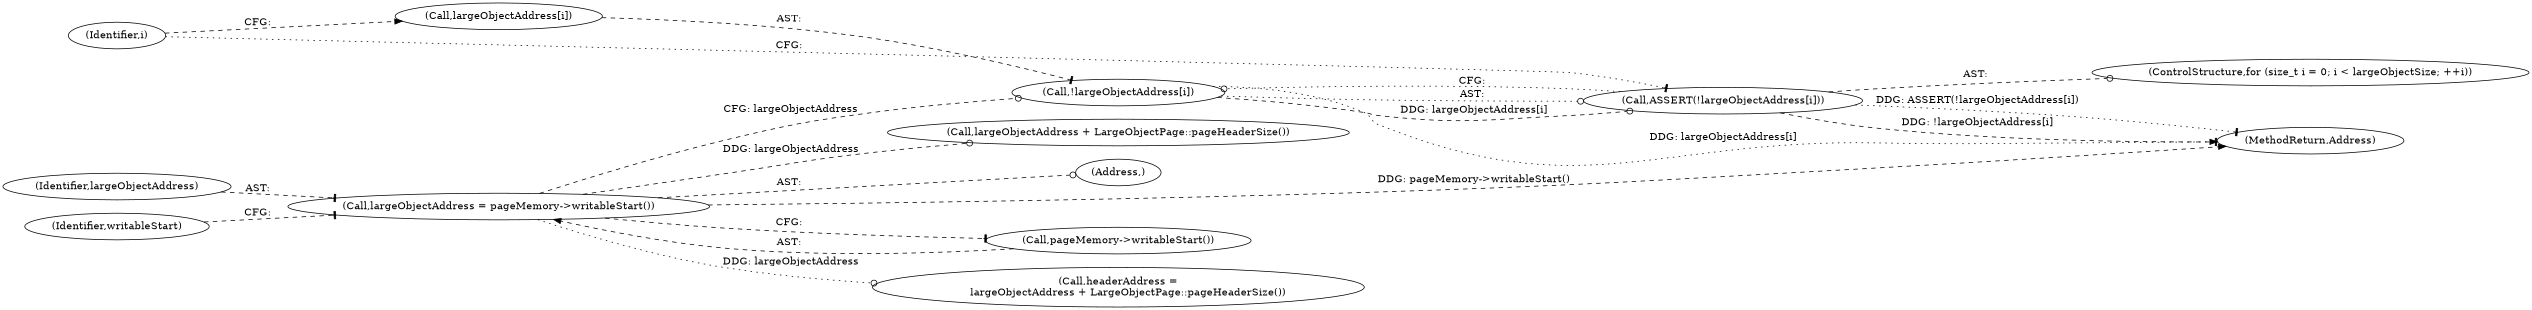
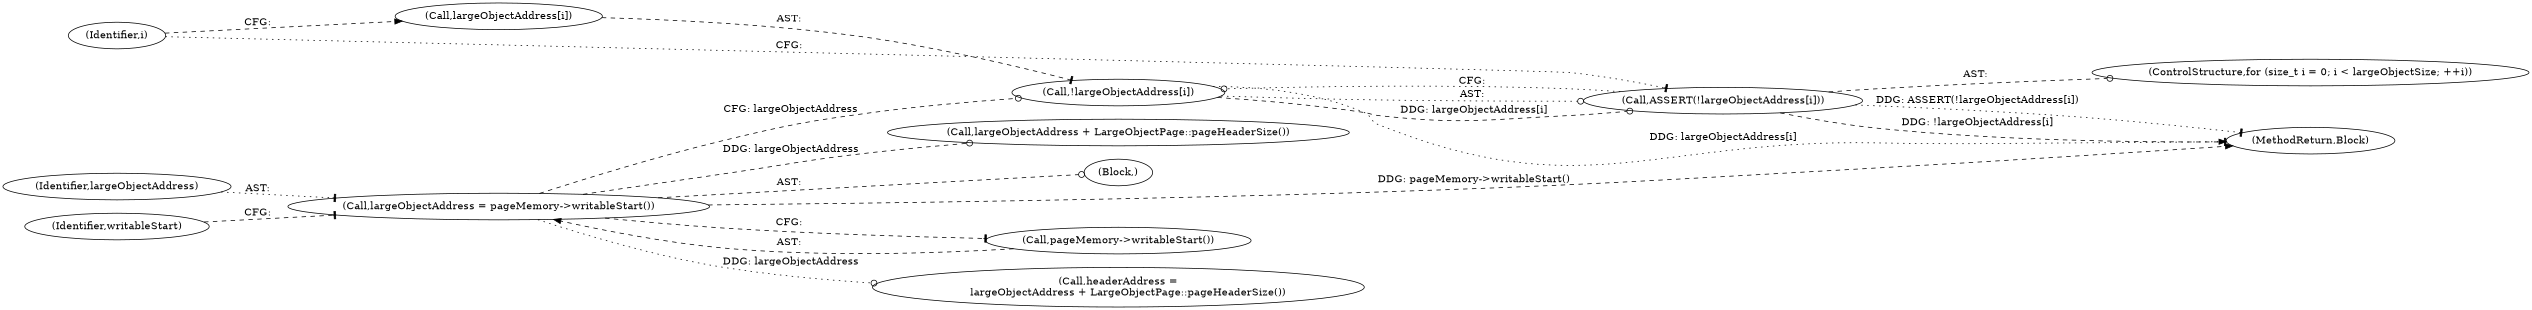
node "(MethodReturn,Address)": label "(MethodReturn,Address)" -> "(MethodReturn,Block)"
node "(Address,)": label "(Address,)" -> "(Block,)"
edge "(Identifier,largeObjectAddress)" -> "(Call,largeObjectAddress = pageMemory->writableStart())": style dashed -> dotted
